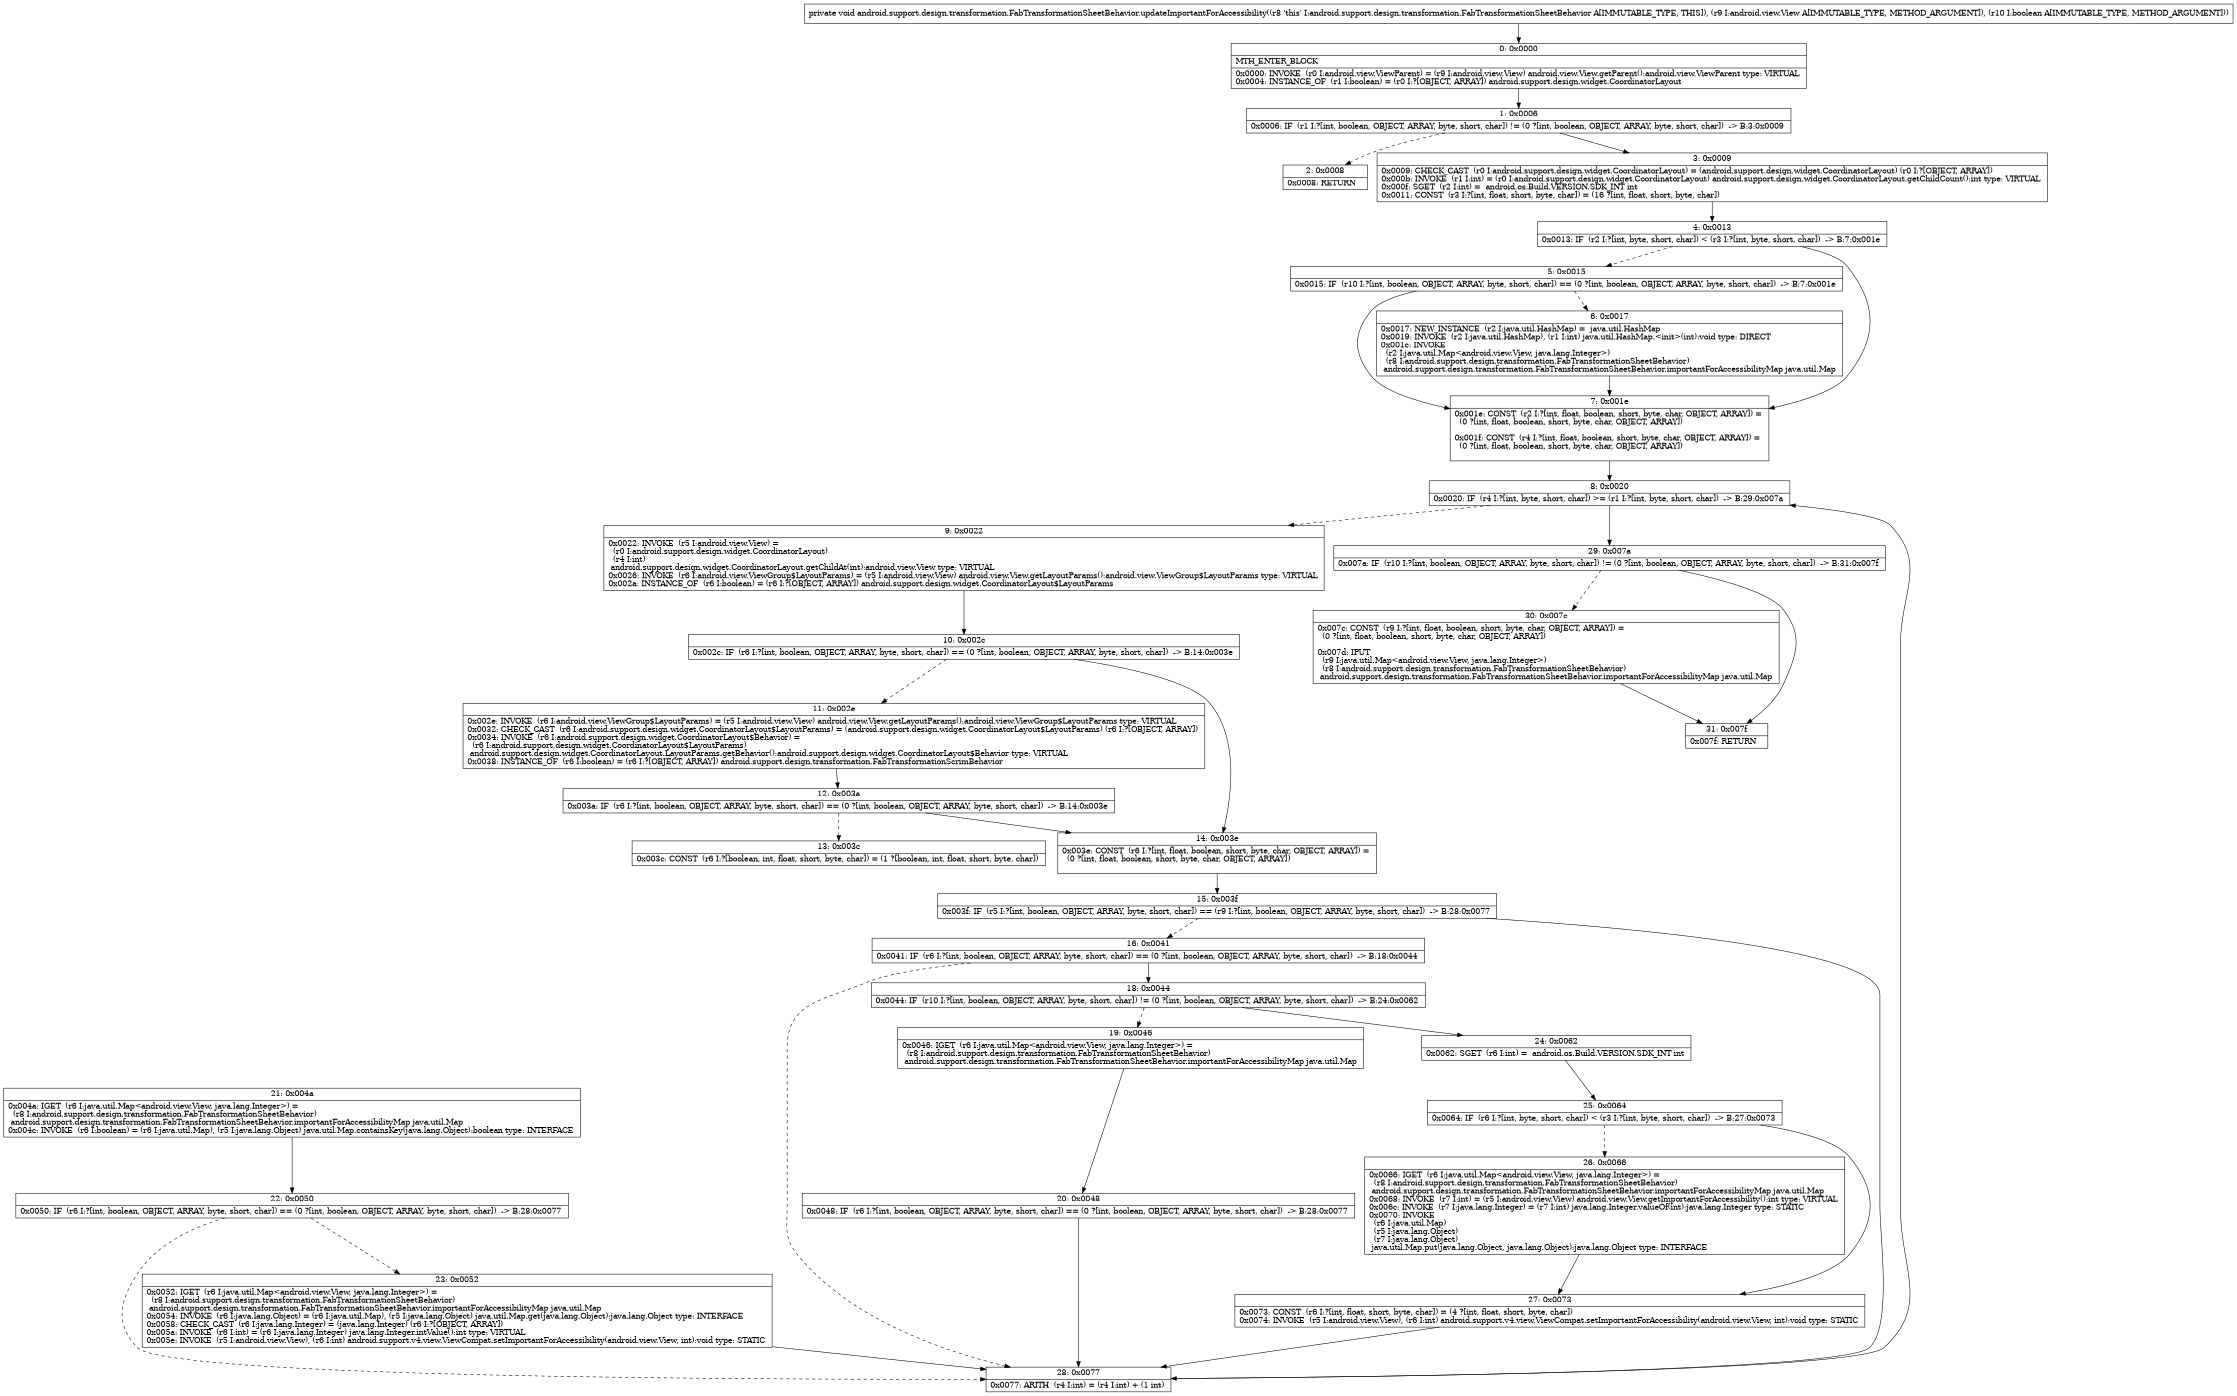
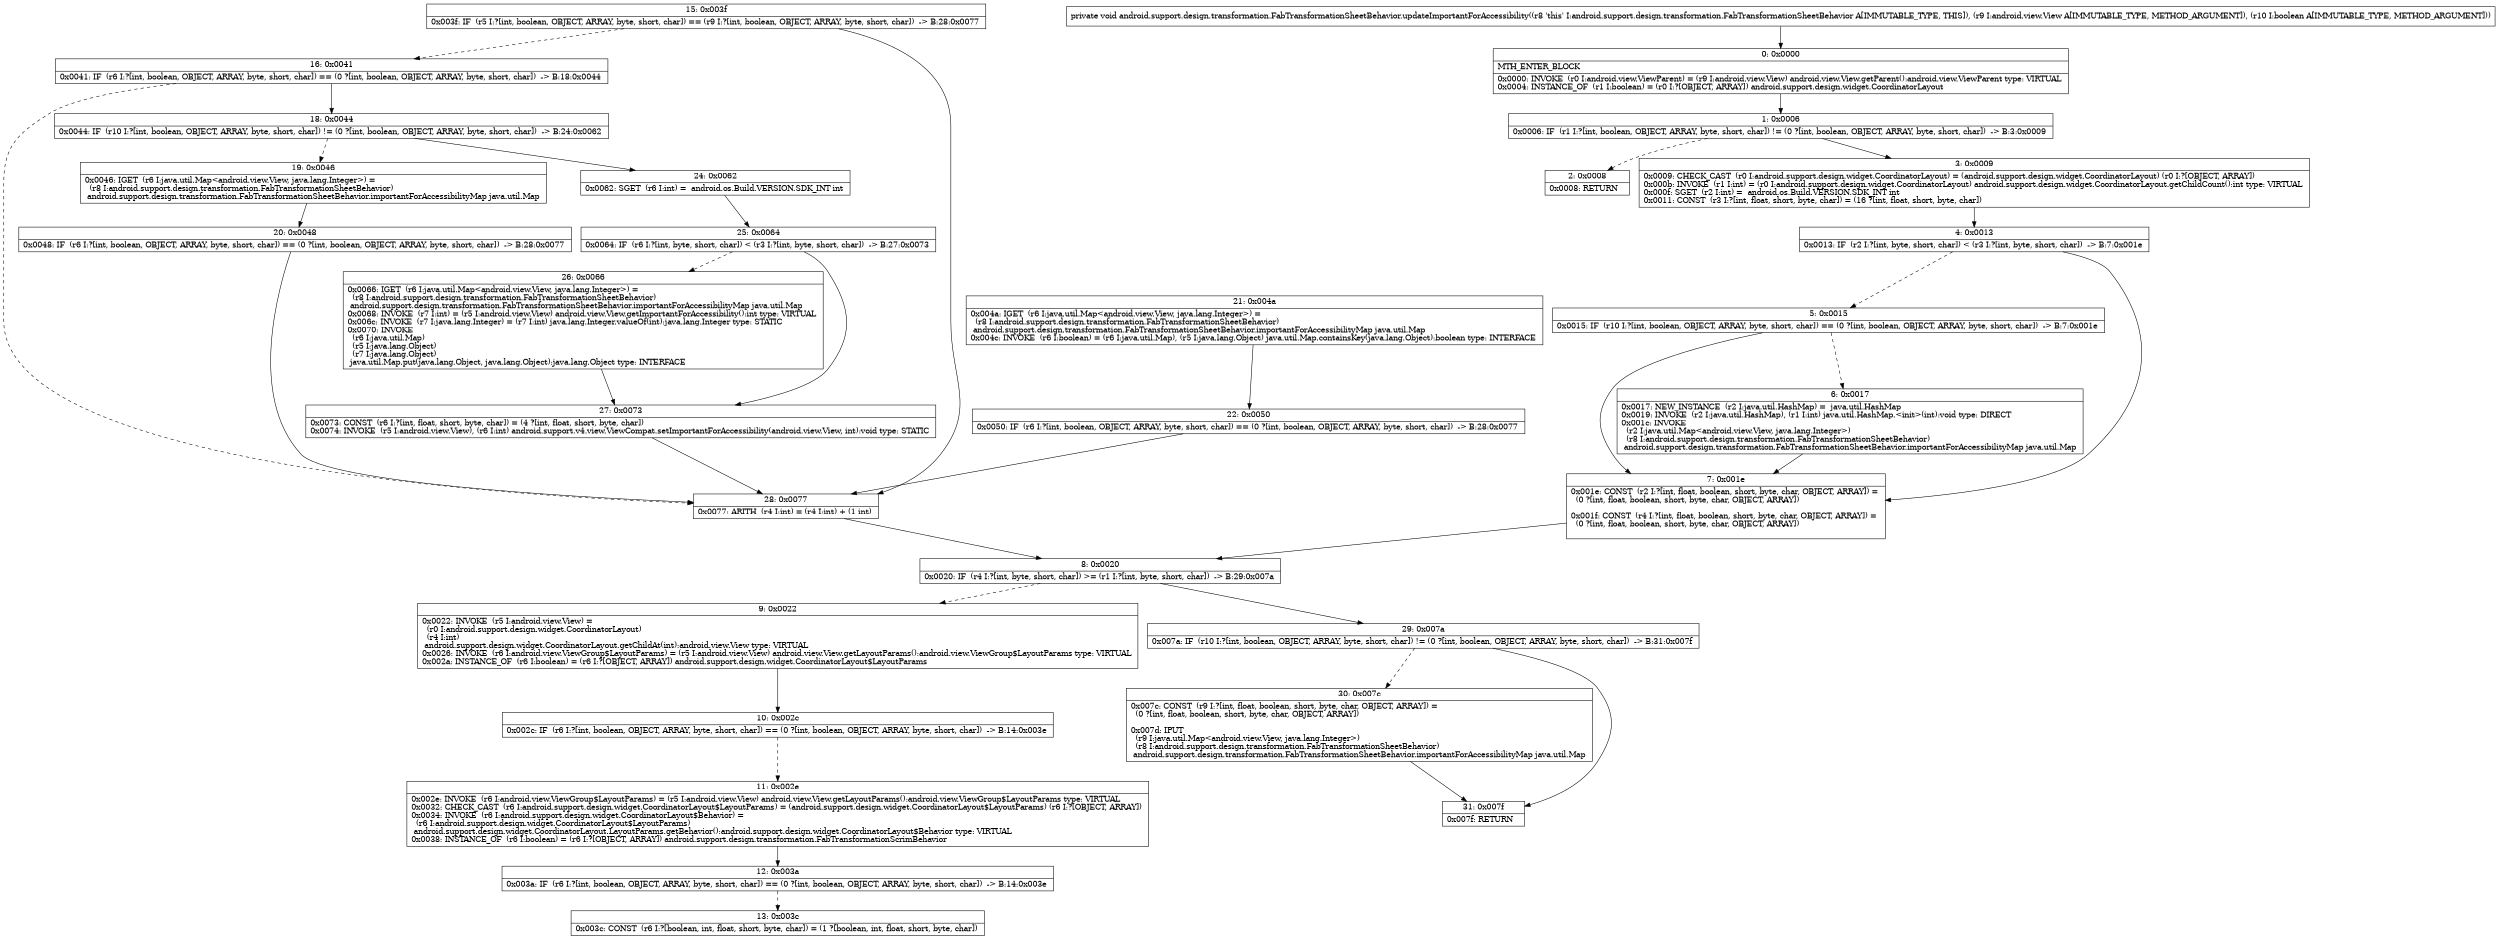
node "14: 0x003e": removed
node "23: 0x0052": removed
edge "22: 0x0050" -> "28: 0x0077": style dashed -> solid
